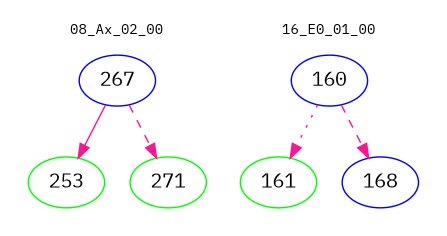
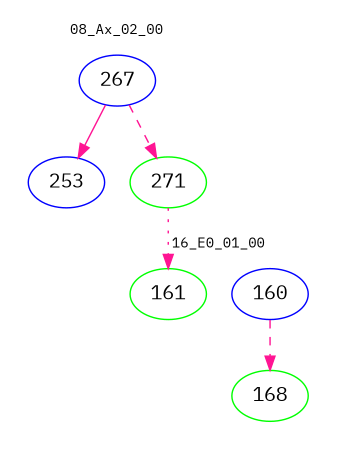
edge "160" -> "161": now "271" -> "161"
node "253": color green -> blue
node "168": color blue -> green
